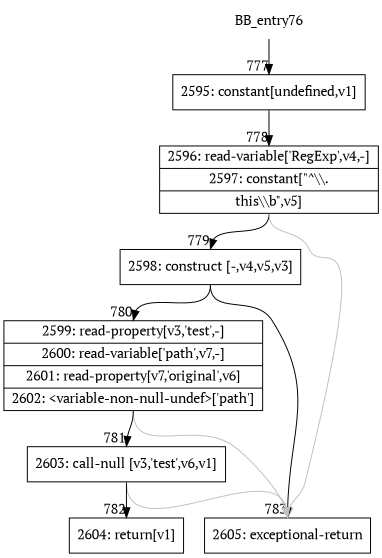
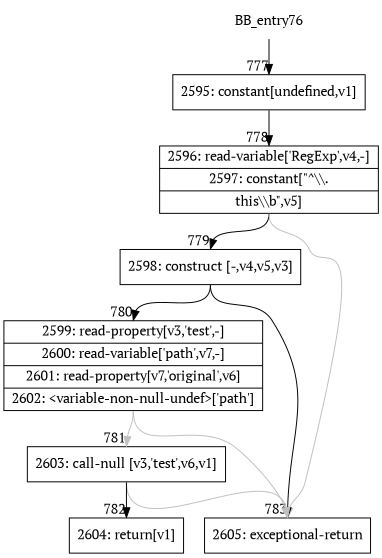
edge "2599: read-property[v3,'test',-]" -> "2603: call-null [v3,'test',v6,v1]": color black -> gray
